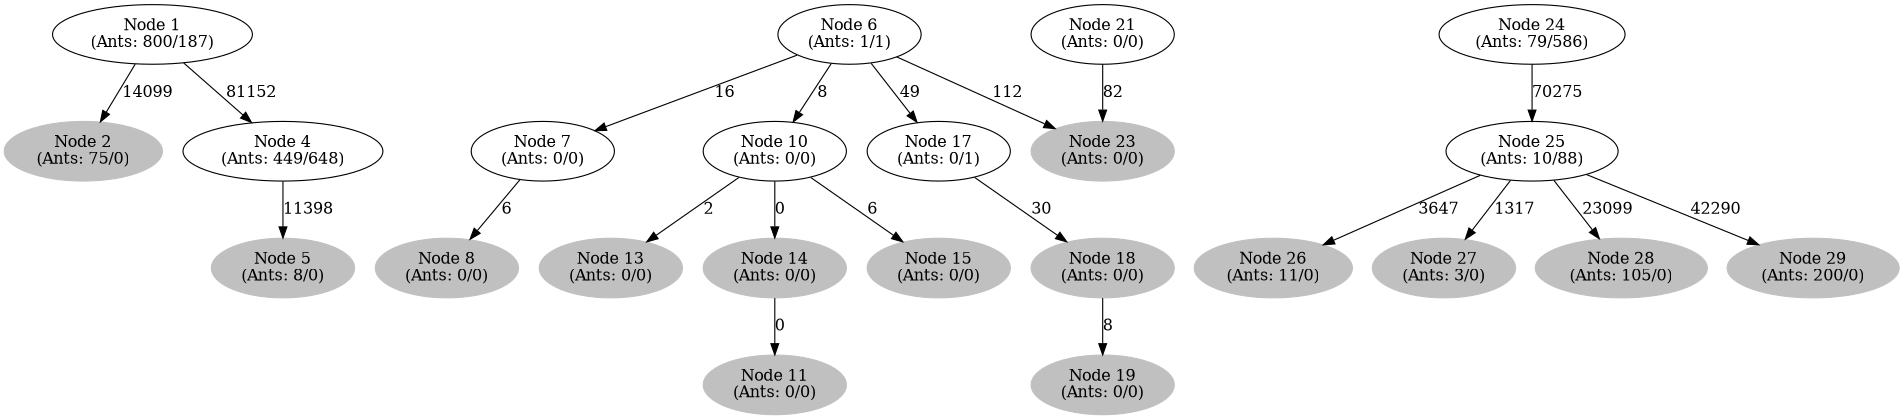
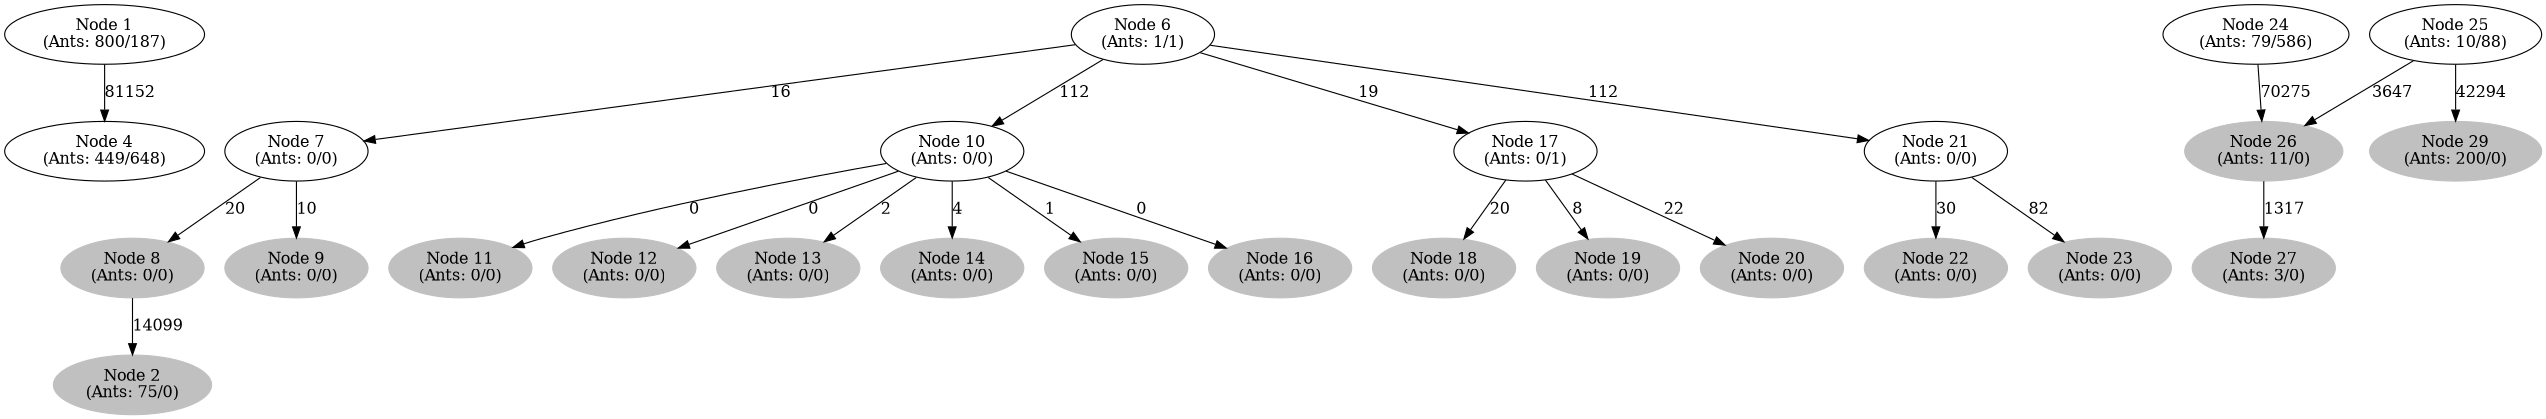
edge "Node 24 (Ants: 79/586)" -> "Node 25 (Ants: 10/88)": now "Node 24 (Ants: 79/586)" -> "Node 26 (Ants: 11/0)"
edge "Node 1 (Ants: 800/187)" -> "Node 2 (Ants: 75/0)": now "Node 8 (Ants: 0/0)" -> "Node 2 (Ants: 75/0)"
edge "Node 6 (Ants: 1/1)" -> "Node 23 (Ants: 0/0)": now "Node 6 (Ants: 1/1)" -> "Node 21 (Ants: 0/0)"
edge "Node 6 (Ants: 1/1)" -> "Node 10 (Ants: 0/0)": label "8" -> "112"
edge "Node 6 (Ants: 1/1)" -> "Node 17 (Ants: 0/1)": label "49" -> "19"
edge "Node 25 (Ants: 10/88)" -> "Node 27 (Ants: 3/0)": now "Node 26 (Ants: 11/0)" -> "Node 27 (Ants: 3/0)"
edge "Node 7 (Ants: 0/0)" -> "Node 8 (Ants: 0/0)": label "6" -> "20"
edge "Node 10 (Ants: 0/0)" -> "Node 14 (Ants: 0/0)": label "0" -> "4"
edge "Node 10 (Ants: 0/0)" -> "Node 15 (Ants: 0/0)": label "6" -> "1"
edge "Node 17 (Ants: 0/1)" -> "Node 18 (Ants: 0/0)": label "30" -> "20"
edge "Node 25 (Ants: 10/88)" -> "Node 29 (Ants: 200/0)": label "42290" -> "42294"
node "Node 5 (Ants: 8/0)": removed
node "Node 9 (Ants: 0/0)": added
node "Node 12 (Ants: 0/0)": added
node "Node 16 (Ants: 0/0)": added
node "Node 28 (Ants: 105/0)": removed
node "Node 20 (Ants: 0/0)": added
node "Node 22 (Ants: 0/0)": added
edge "Node 14 (Ants: 0/0)" -> "Node 11 (Ants: 0/0)": now "Node 10 (Ants: 0/0)" -> "Node 11 (Ants: 0/0)"
edge "Node 18 (Ants: 0/0)" -> "Node 19 (Ants: 0/0)": now "Node 17 (Ants: 0/1)" -> "Node 19 (Ants: 0/0)"
